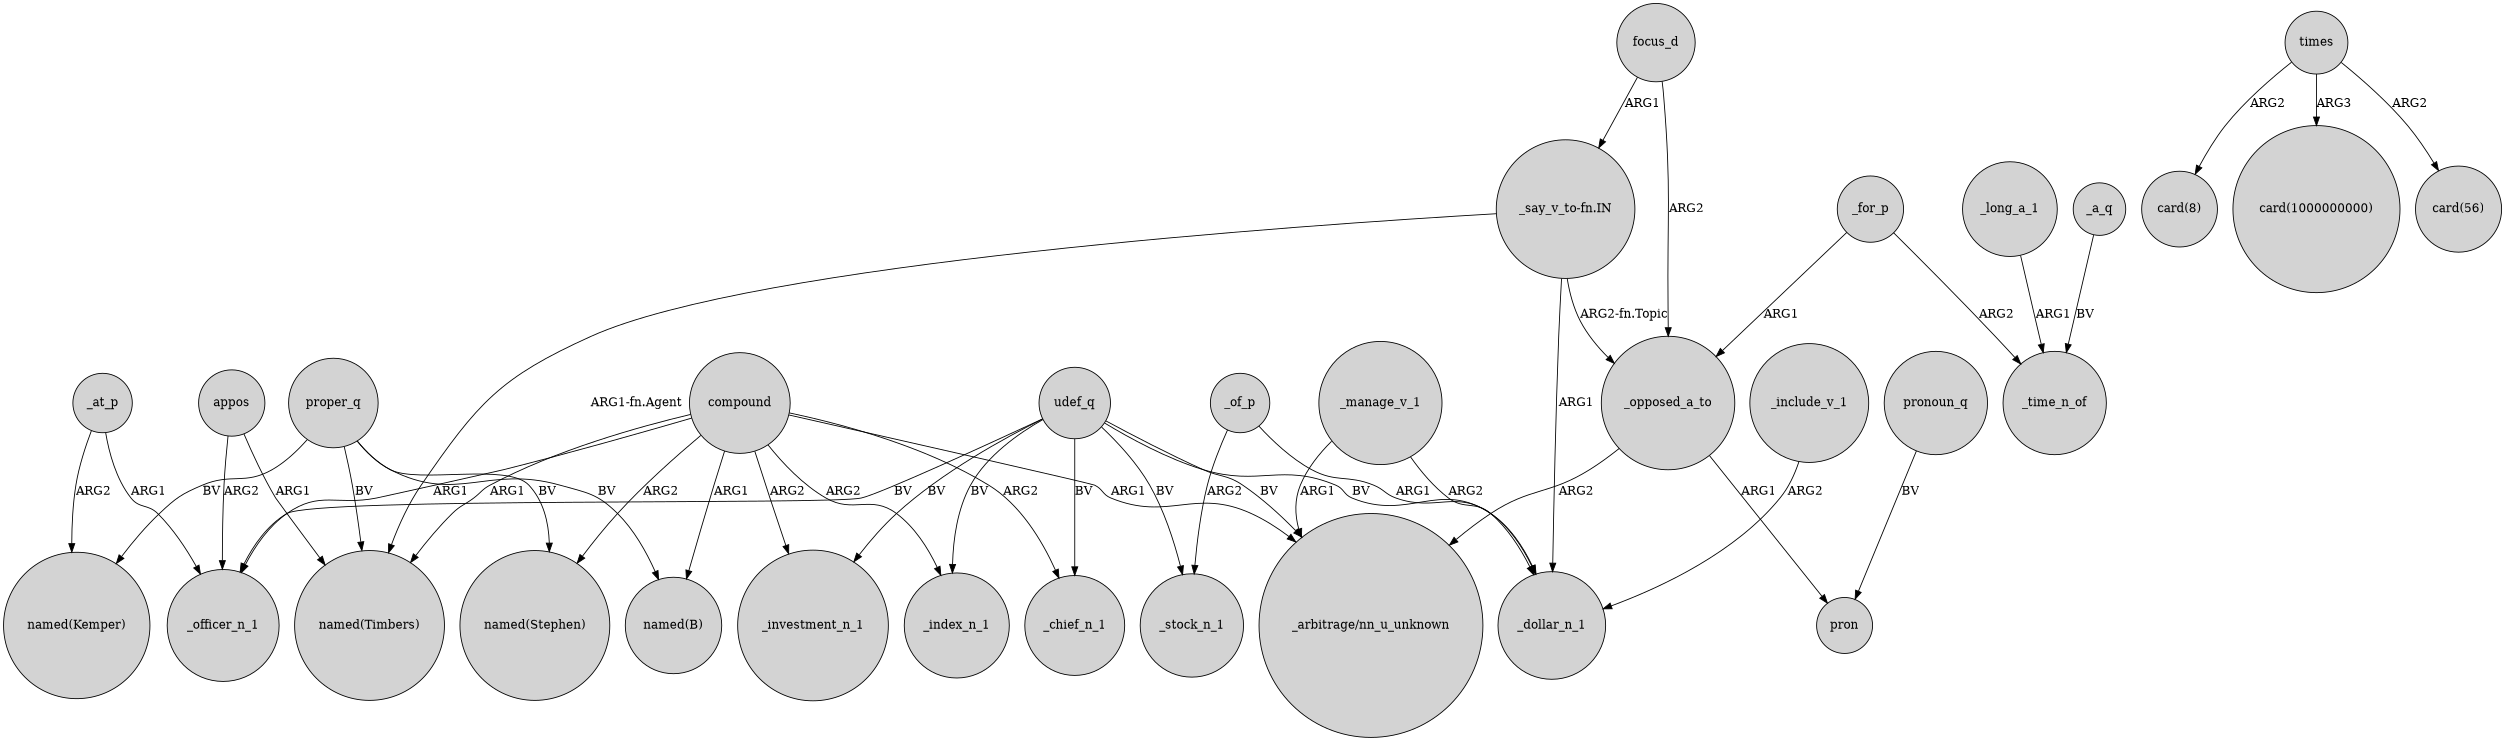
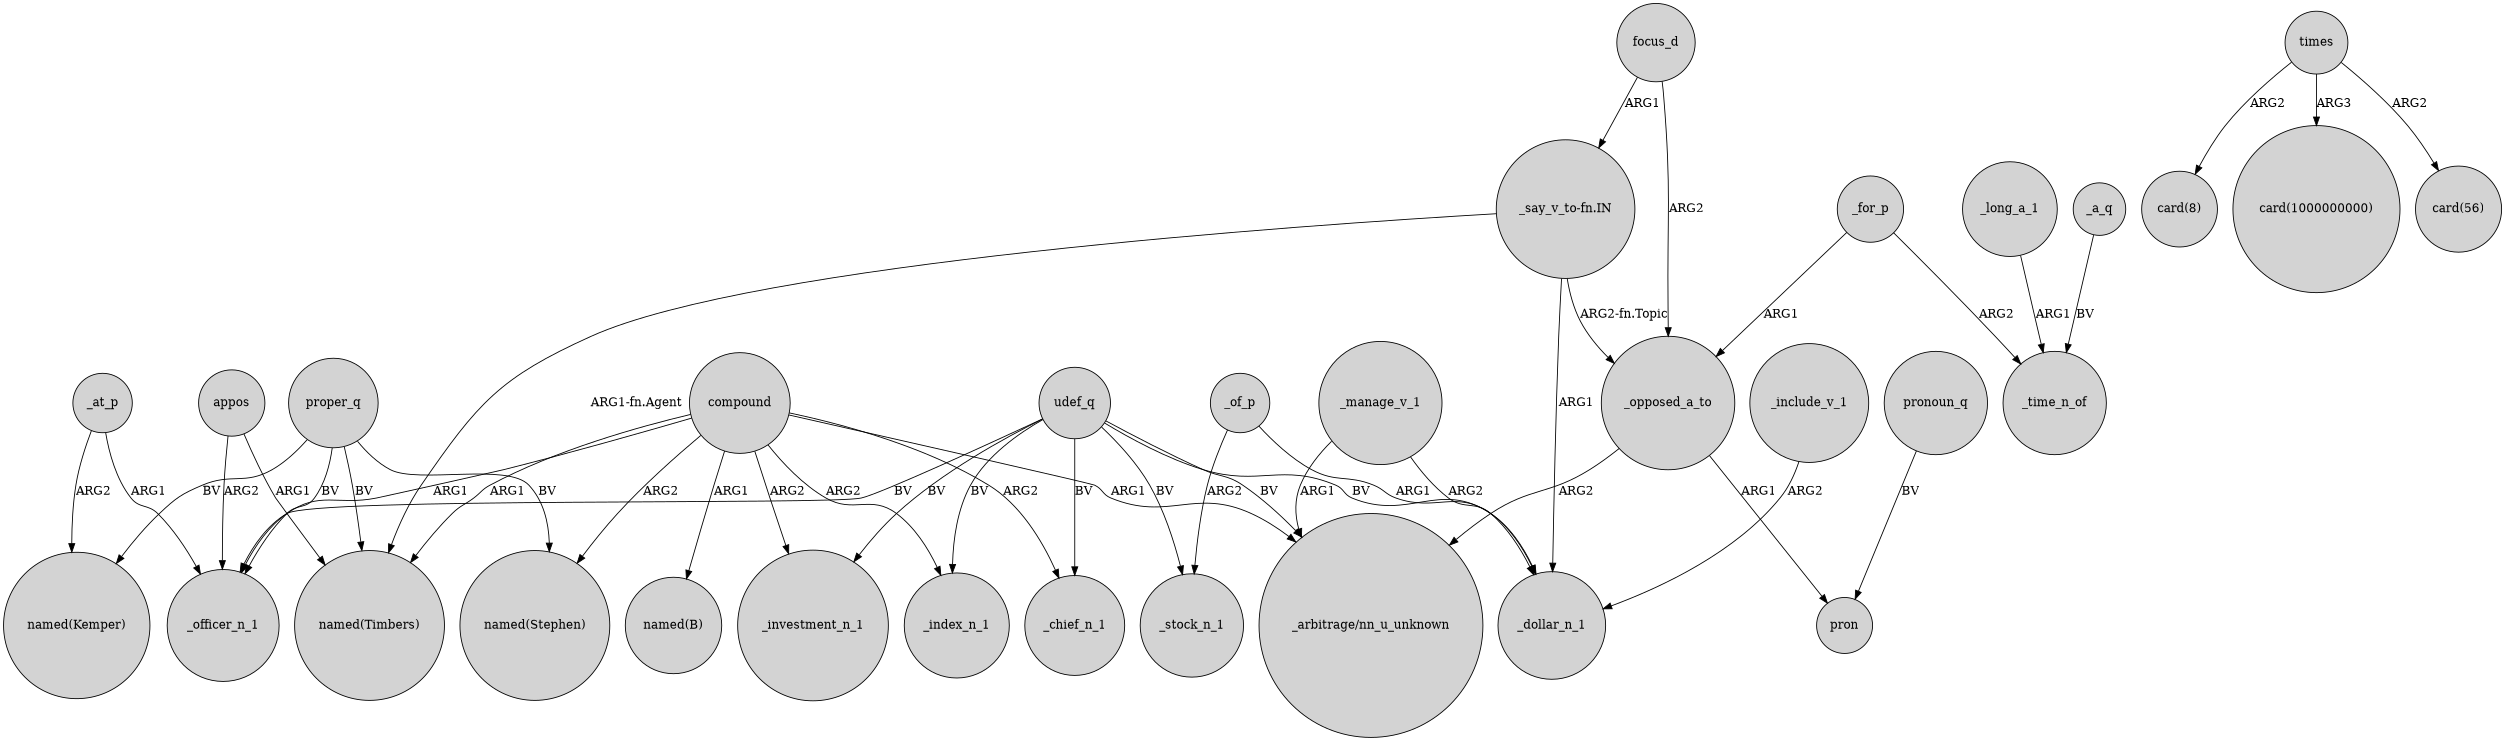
edge "proper_q" -> "named(B)": now "proper_q" -> "_officer_n_1"
